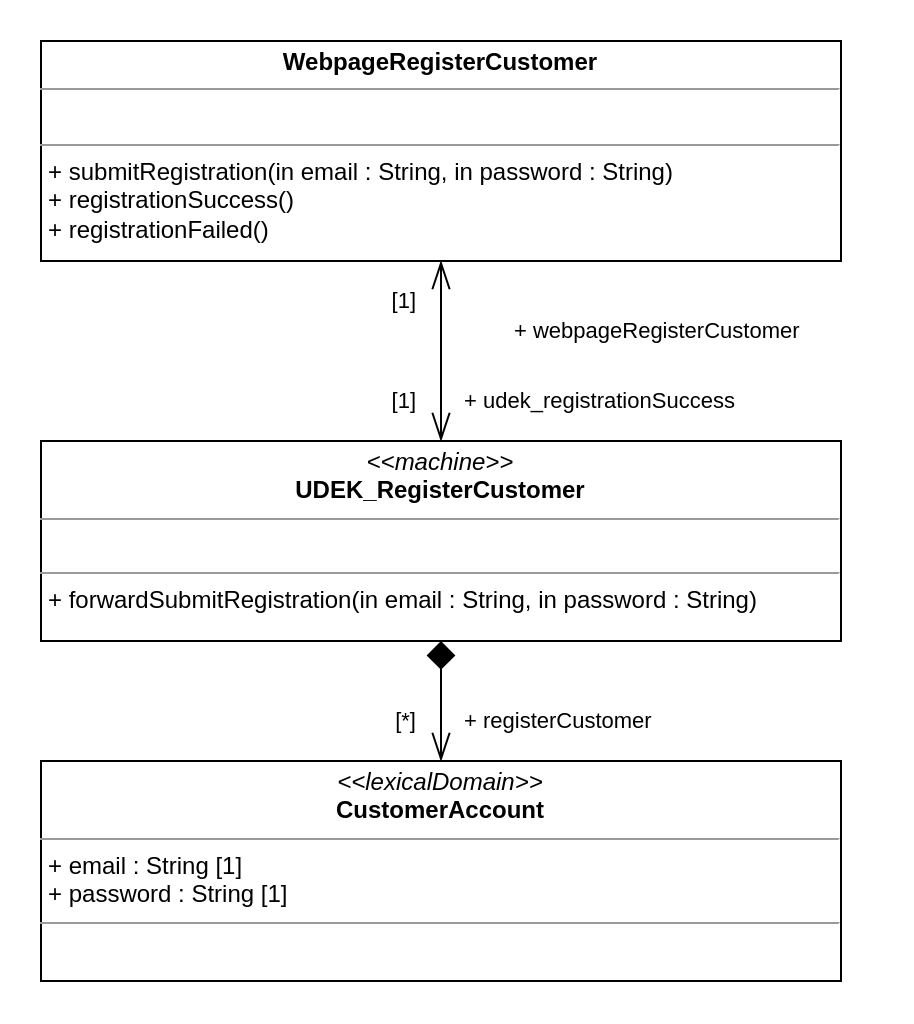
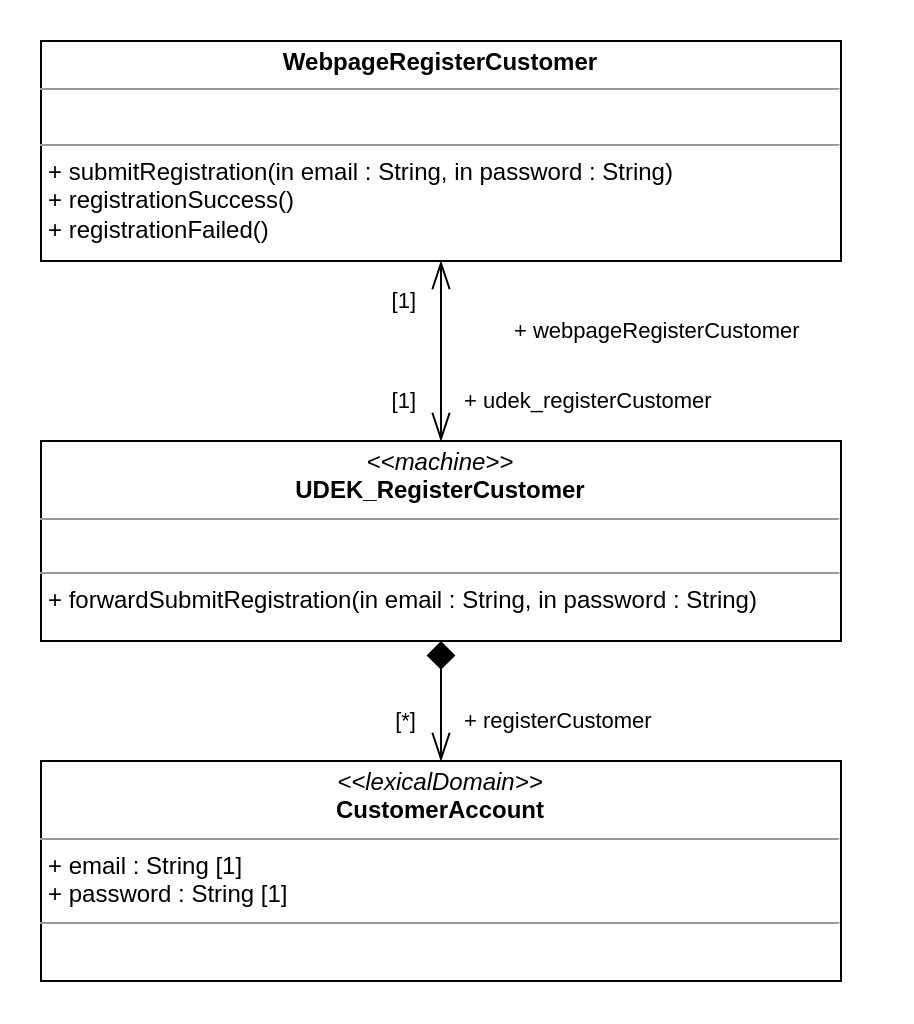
node "+ udek_registrationSuccess": label "+ udek_registrationSuccess" -> "+ udek_registerCustomer"
